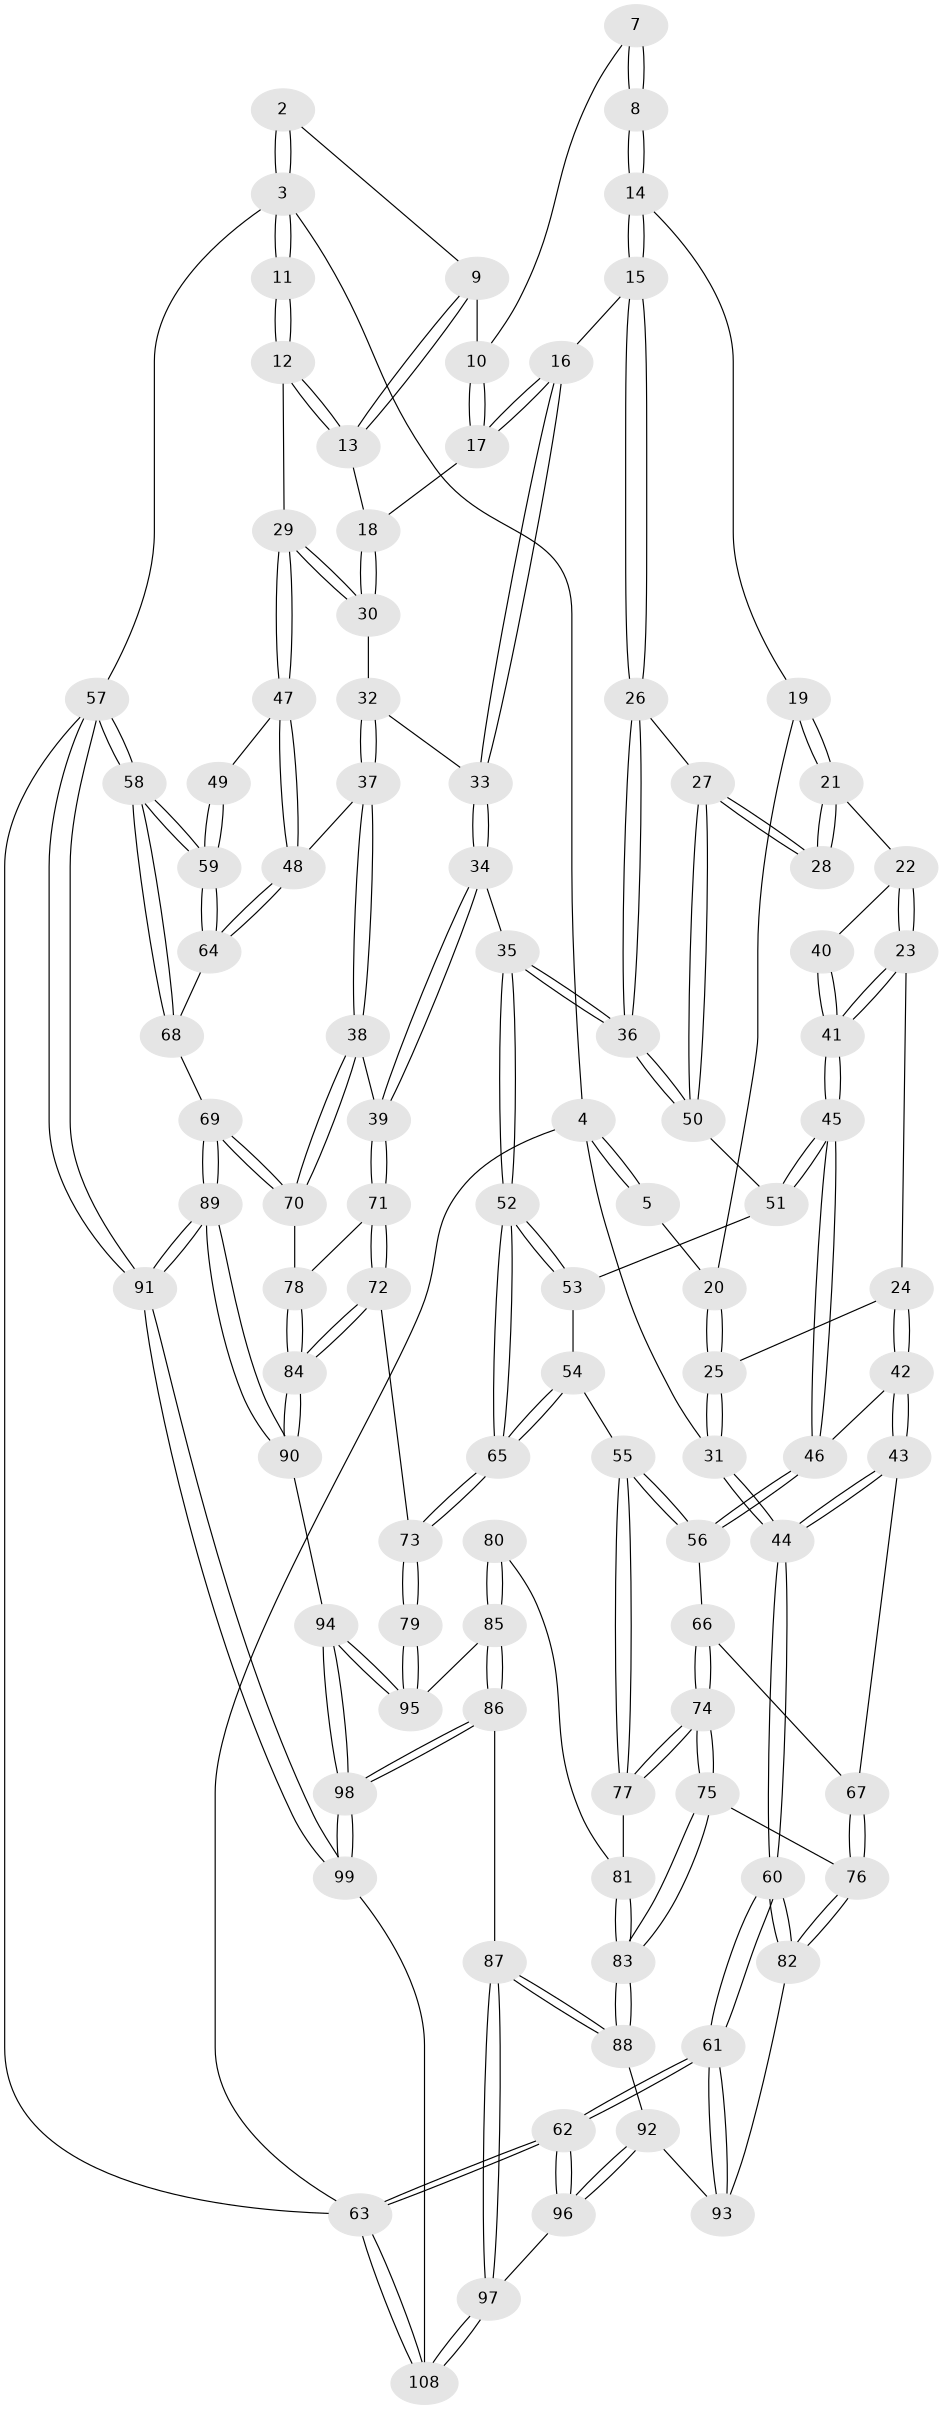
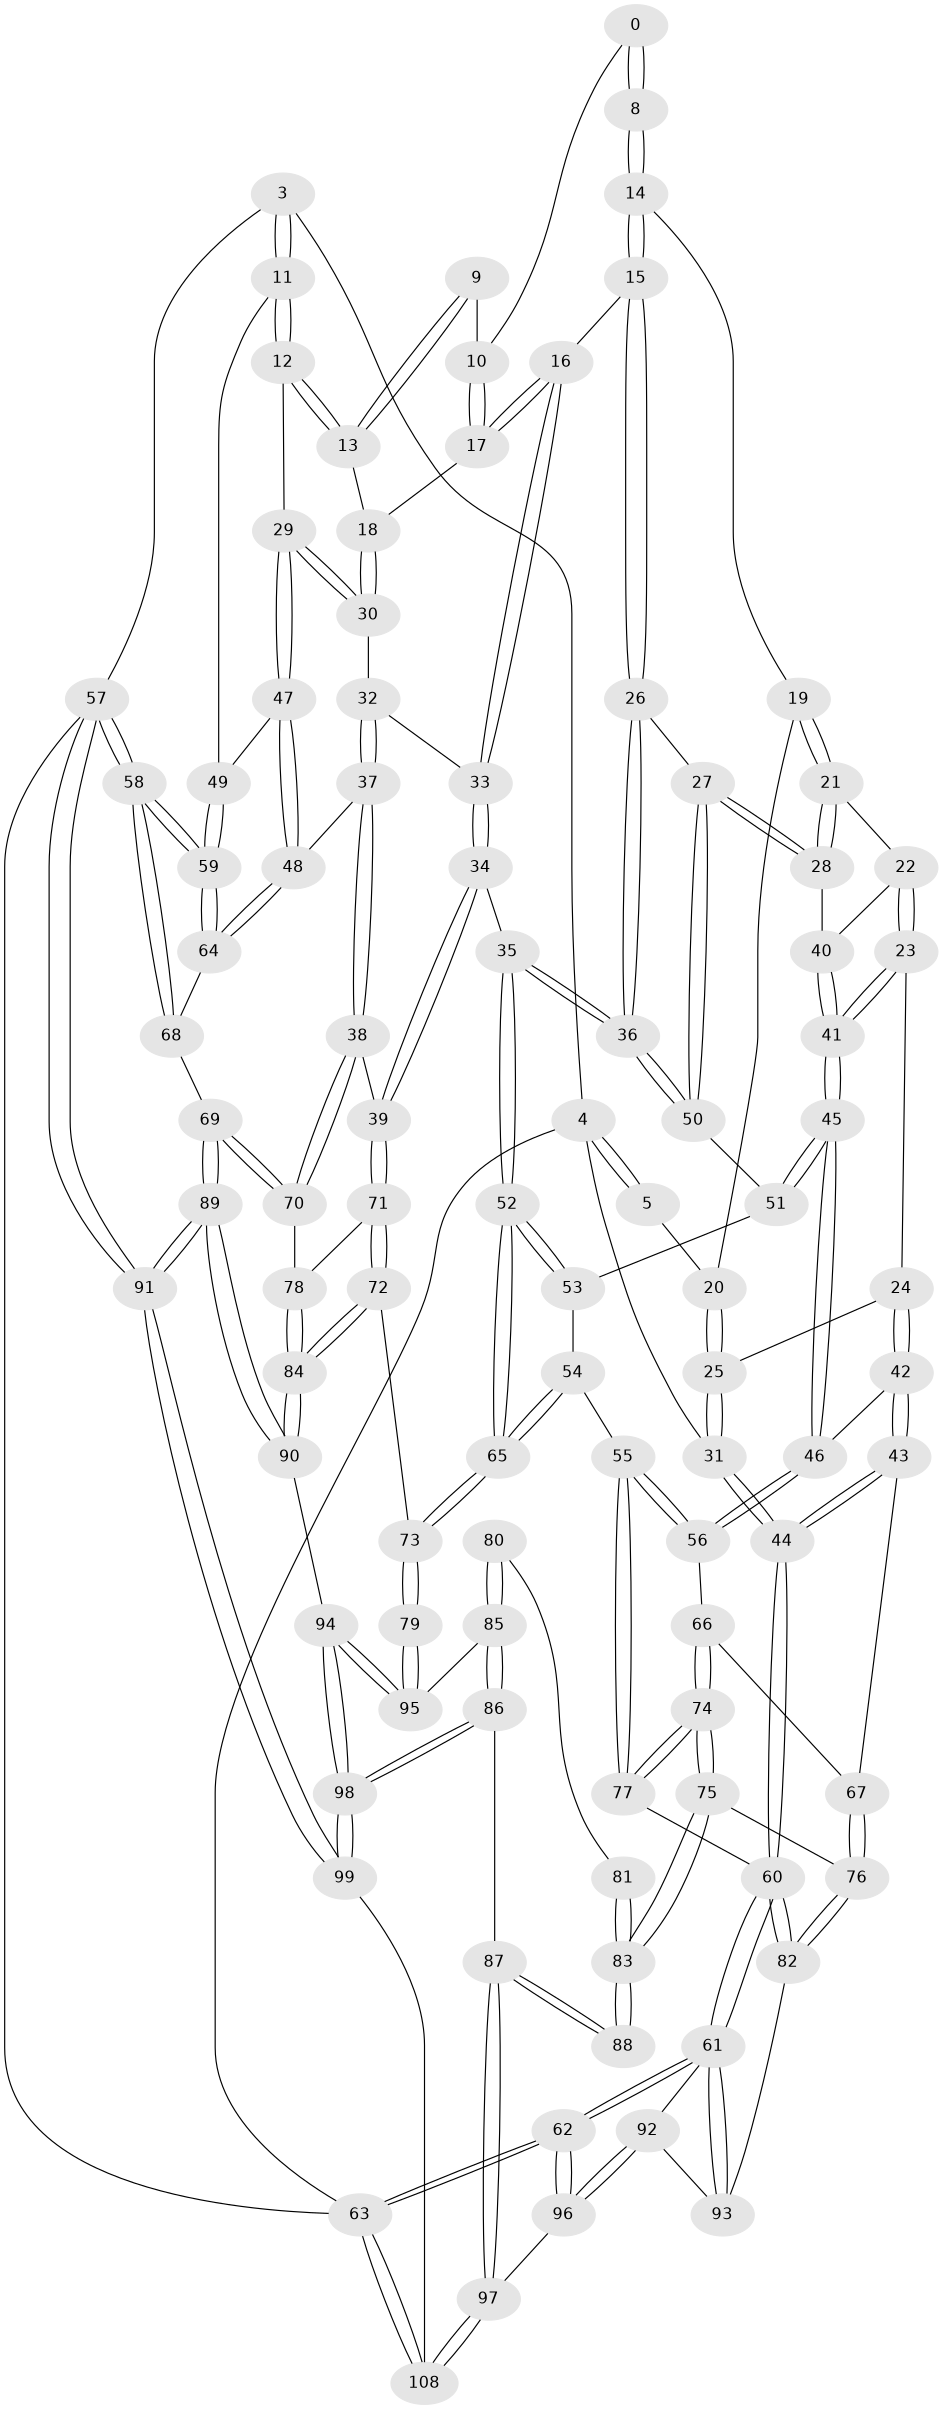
node "7": label "7" -> "0"
node "2": removed
edge "11" -- "49": added
edge "28" -- "40": added
edge "77" -- "81": now "77" -- "60"
edge "88" -- "92": now "61" -- "92"
